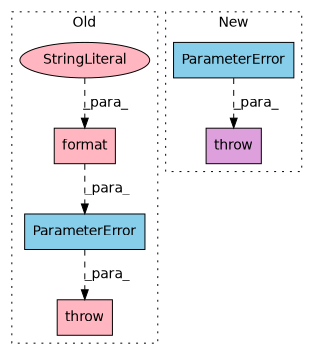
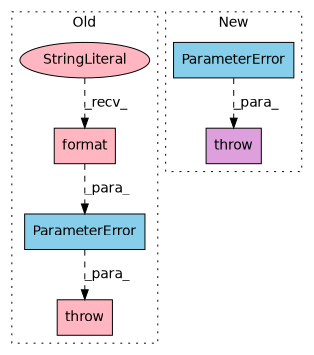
edge "StringLiteral" -> "format": label "_para_" -> "_recv_"
